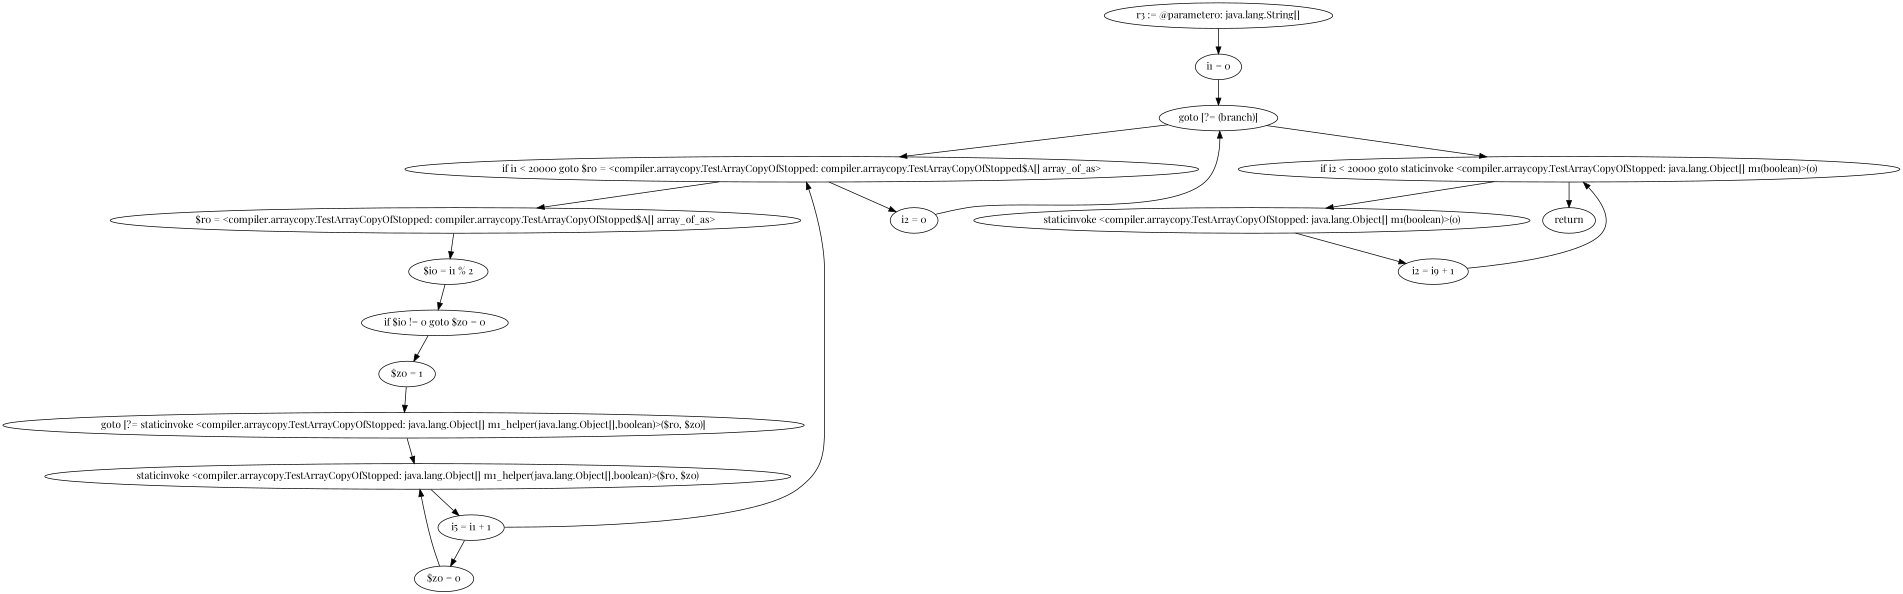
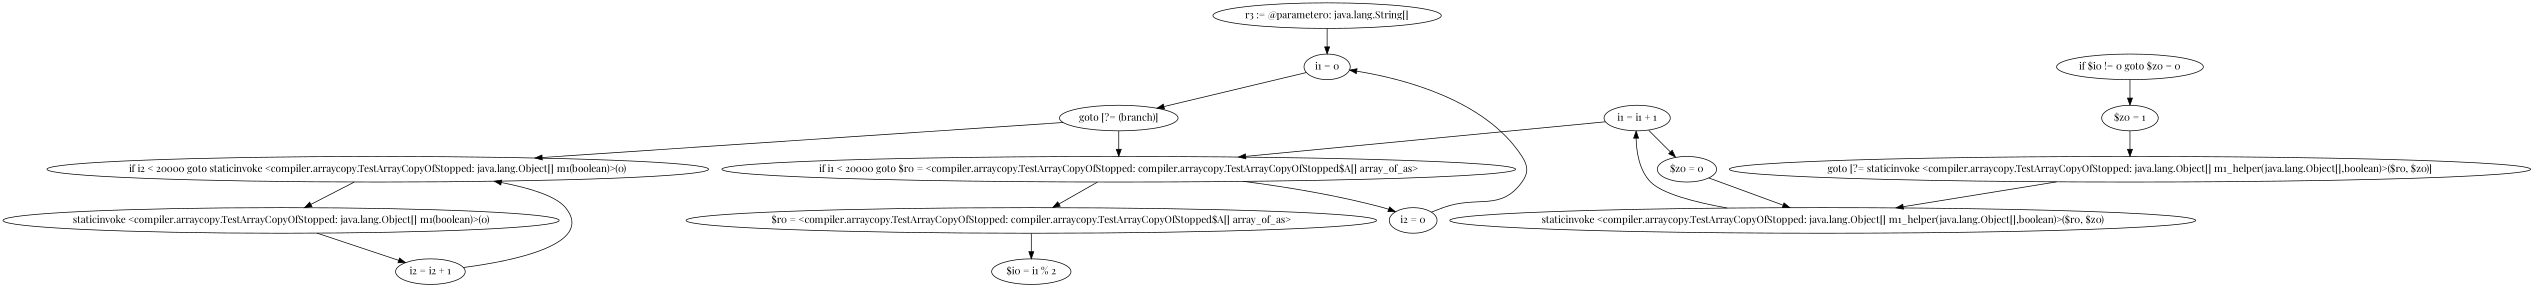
edge "i2 = 0" -> "goto [?= (branch)]": now "i2 = 0" -> "i1 = 0"
node "return": removed
node "i2 = i9 + 1": label "i2 = i9 + 1" -> "i2 = i2 + 1"
edge "$i0 = i1 % 2" -> "if $i0 != 0 goto $z0 = 0": removed
node "i5 = i1 + 1": label "i5 = i1 + 1" -> "i1 = i1 + 1"
